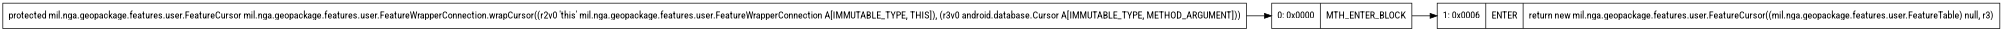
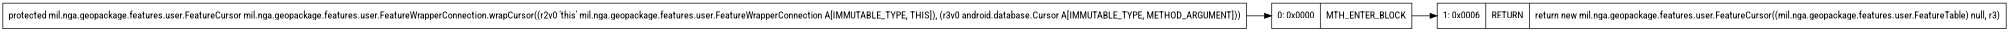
node "1: 0x0006": text "ENTER" -> "RETURN"
